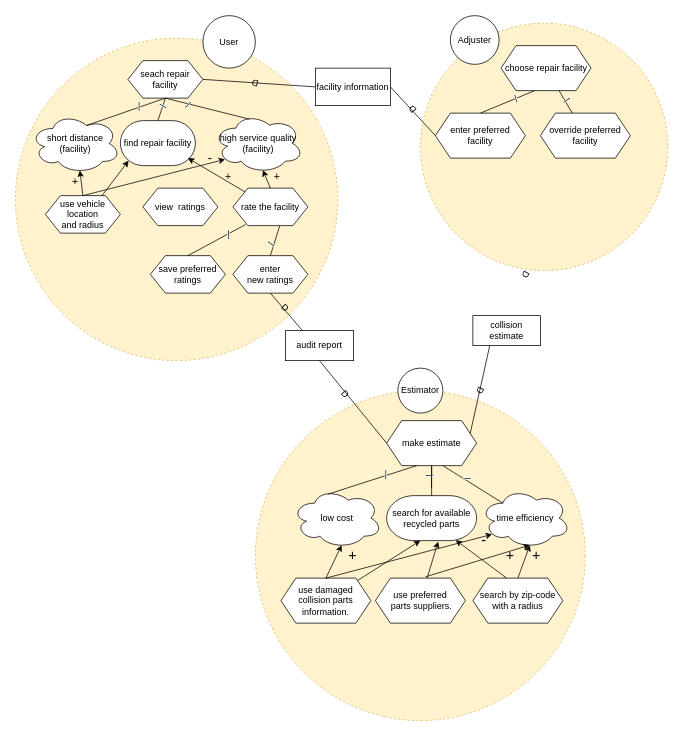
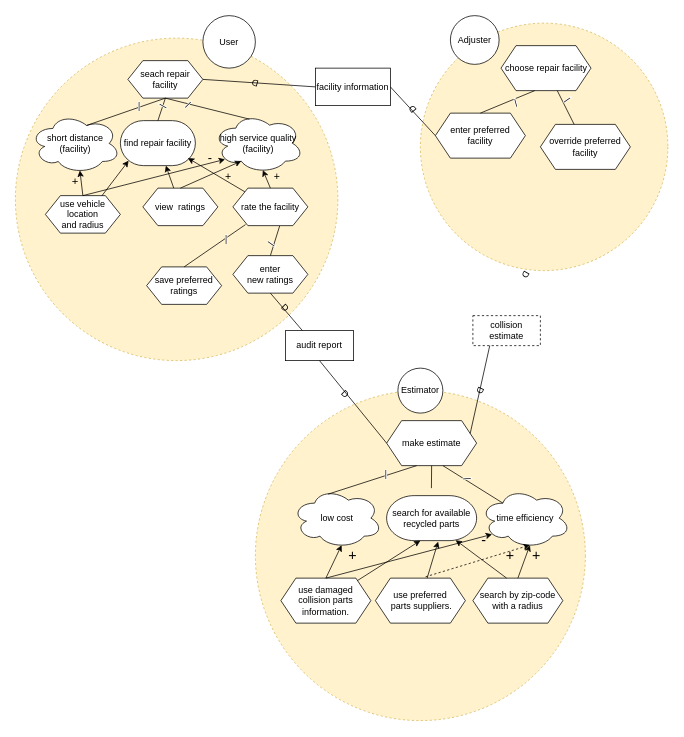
node "override preferred facility": moved (585, 135) -> (585, 147)
edge "view ratings" -> "high service quality (facility)": added
edge "view ratings" -> "find repair facility": added
node "save preferred ratings": moved (188, 274) -> (184, 285)
node "collision estimate": style solid -> dashed
edge "make estimate" -- "search for available recycled parts": removed, label "|"
edge "use preferred parts suppliers." -> "time efficiency": style solid -> dashed
